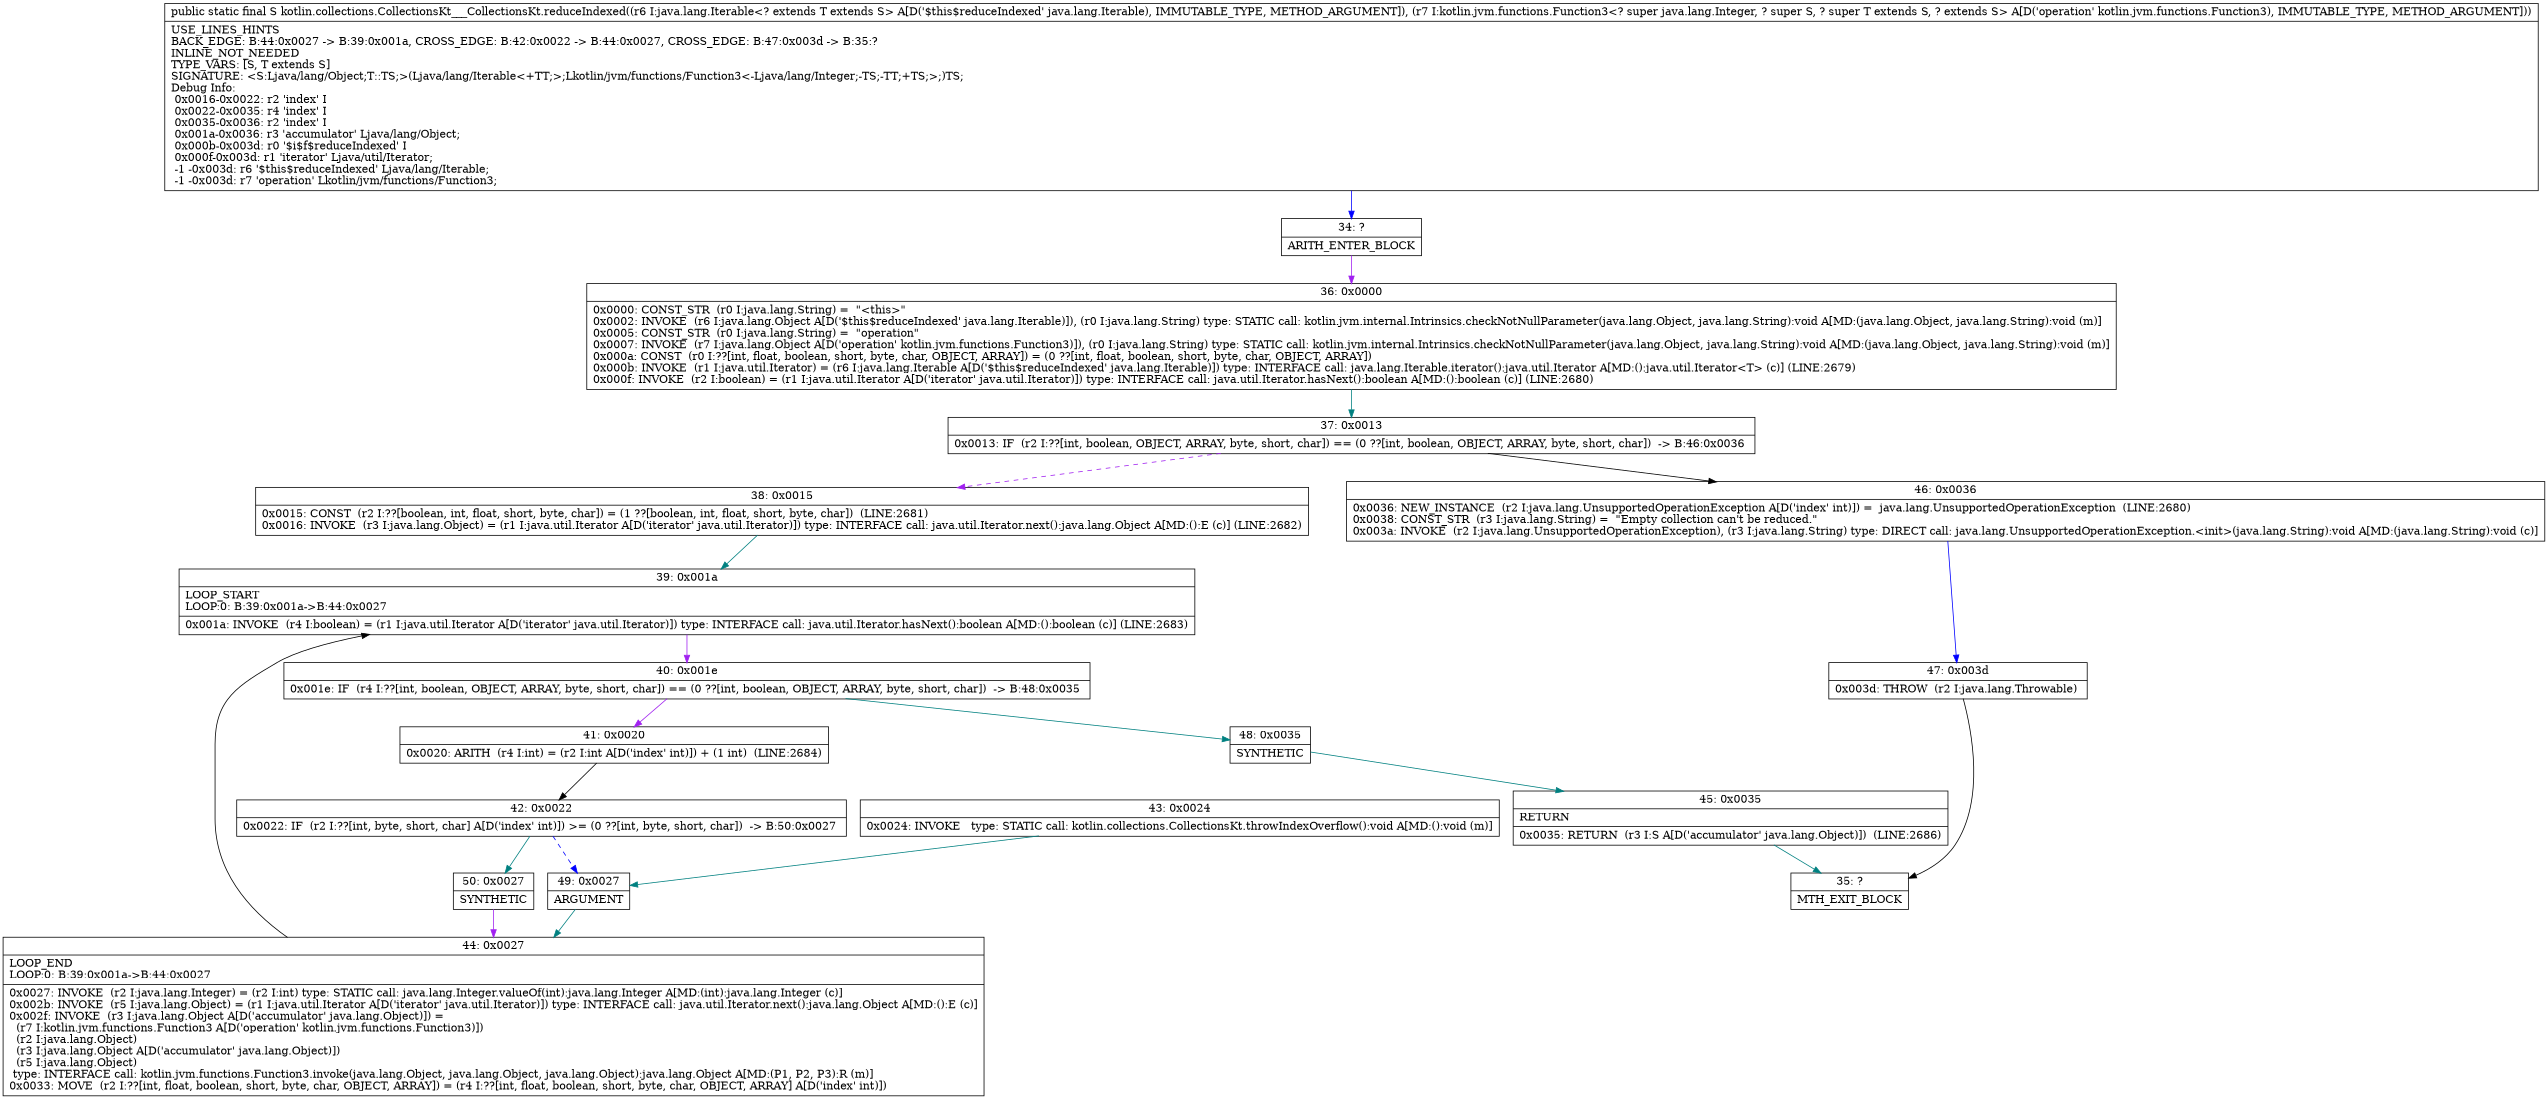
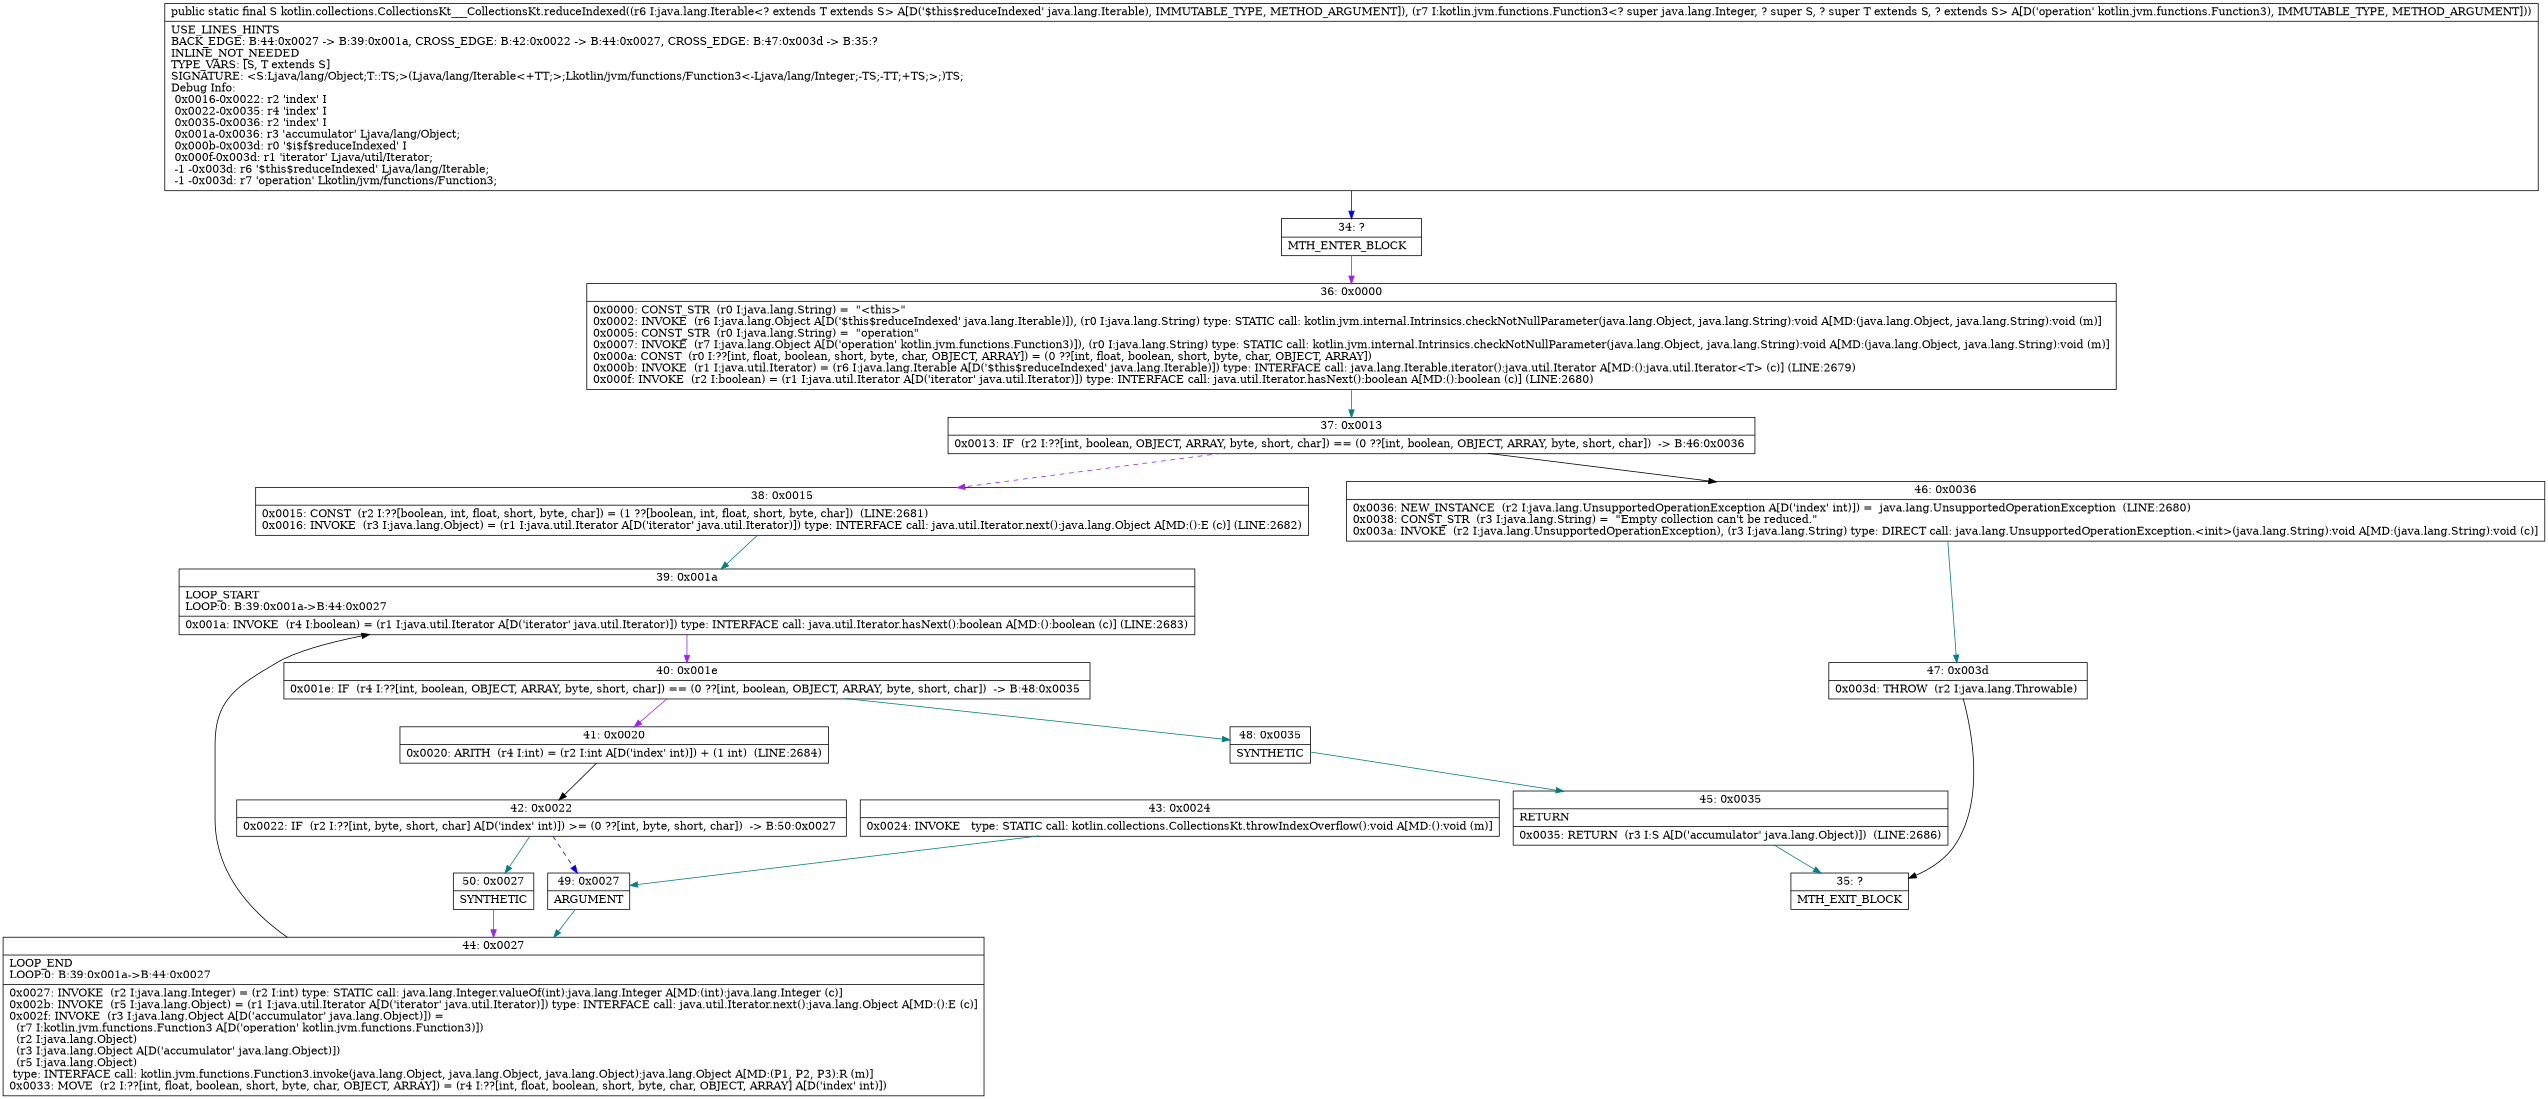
node "34: ?": text "ARITH_ENTER_BLOCK" -> "MTH_ENTER_BLOCK"
edge "46: 0x0036" -> "47: 0x003d": color blue -> teal
